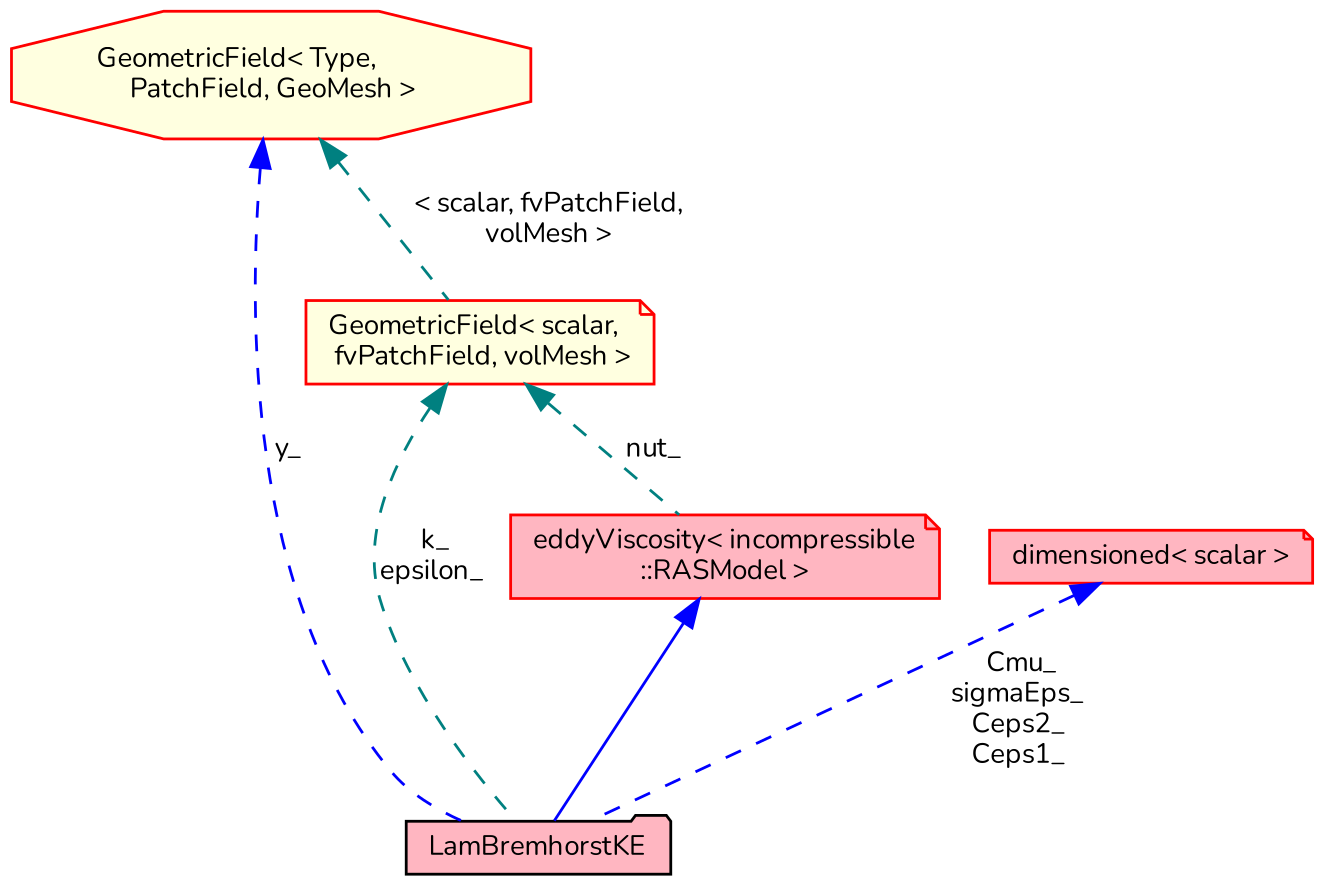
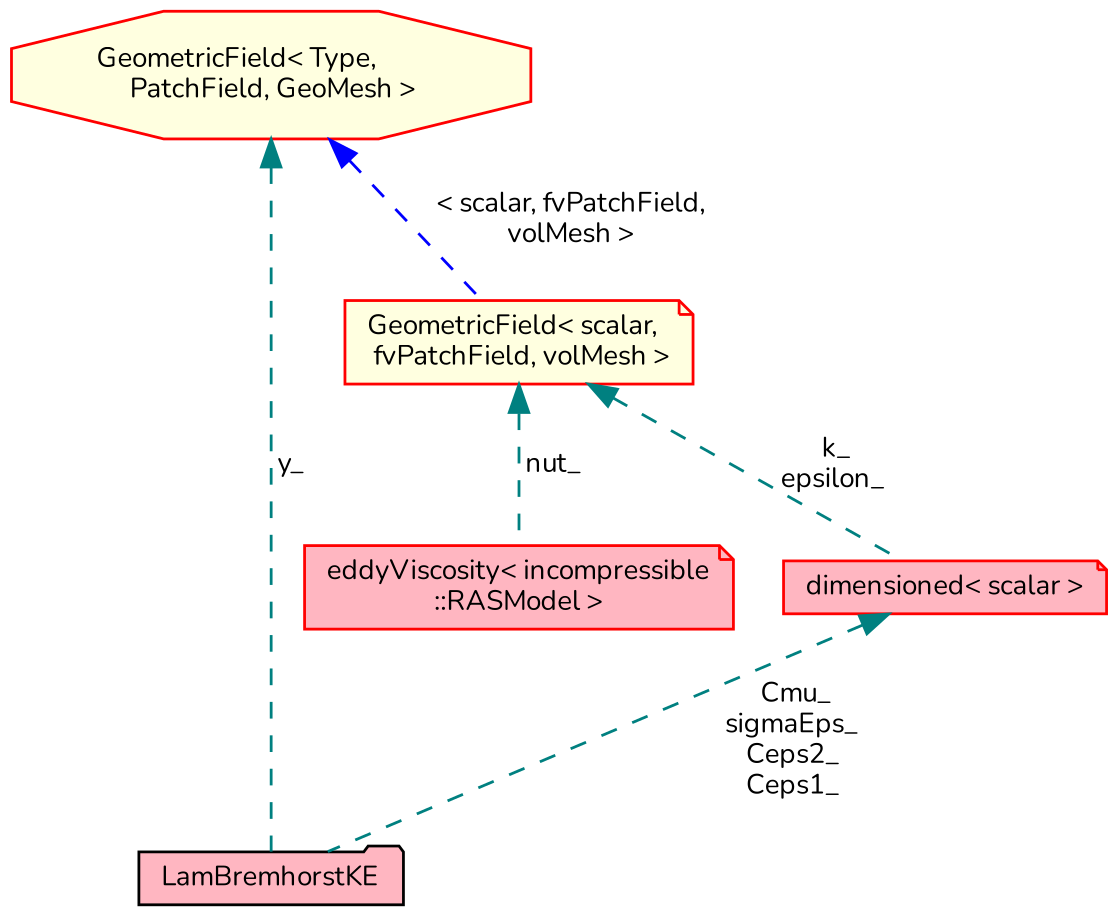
edge "GeometricField< scalar, fvPatchField, volMesh >" -> "GeometricField< Type, PatchField, GeoMesh >": color teal -> blue
edge "LamBremhorstKE" -> "GeometricField< Type, PatchField, GeoMesh >": color blue -> teal
edge "LamBremhorstKE" -> "GeometricField< scalar, fvPatchField, volMesh >": now "dimensioned< scalar >" -> "GeometricField< scalar, fvPatchField, volMesh >"
edge "LamBremhorstKE" -> "dimensioned< scalar >": color blue -> teal
edge "LamBremhorstKE" -> "eddyViscosity< incompressible ::RASModel >": removed
